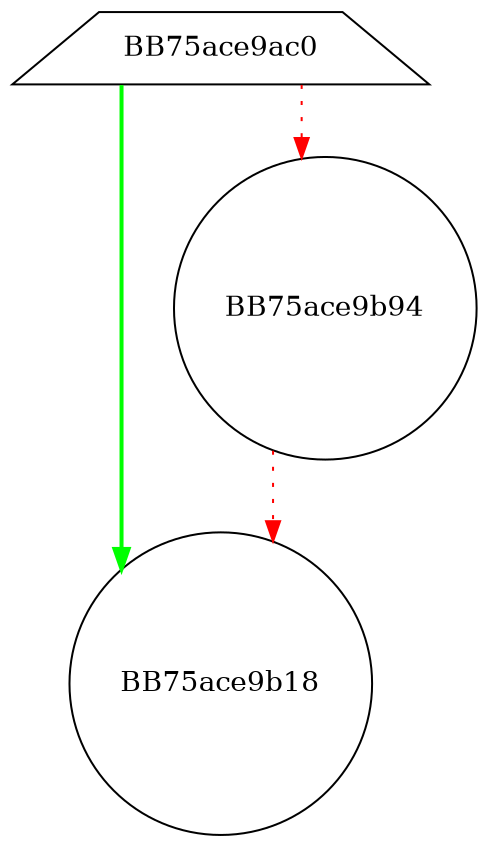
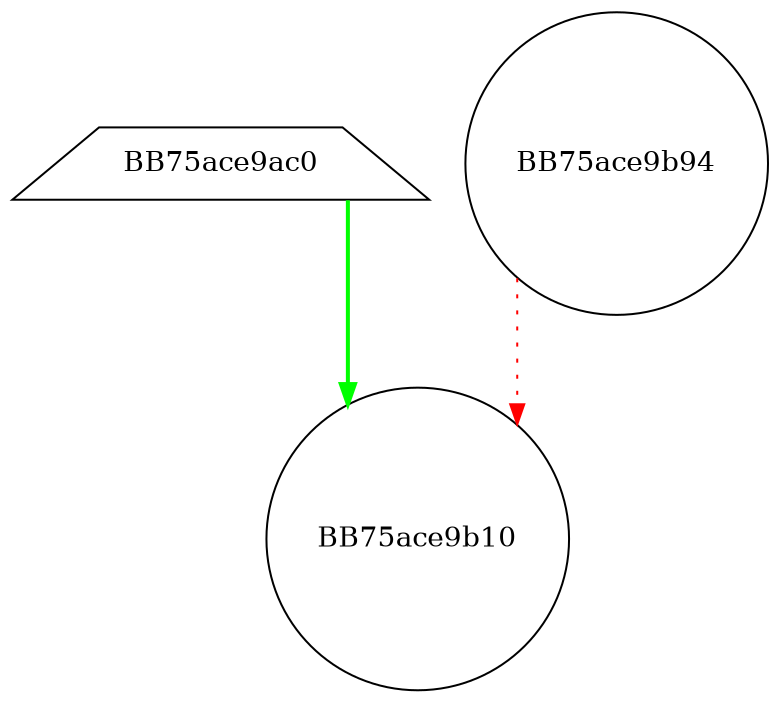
edge "BB75ace9ac0" -> "BB75ace9b94": removed
node "BB75ace9b18": label "BB75ace9b18" -> "BB75ace9b10"
